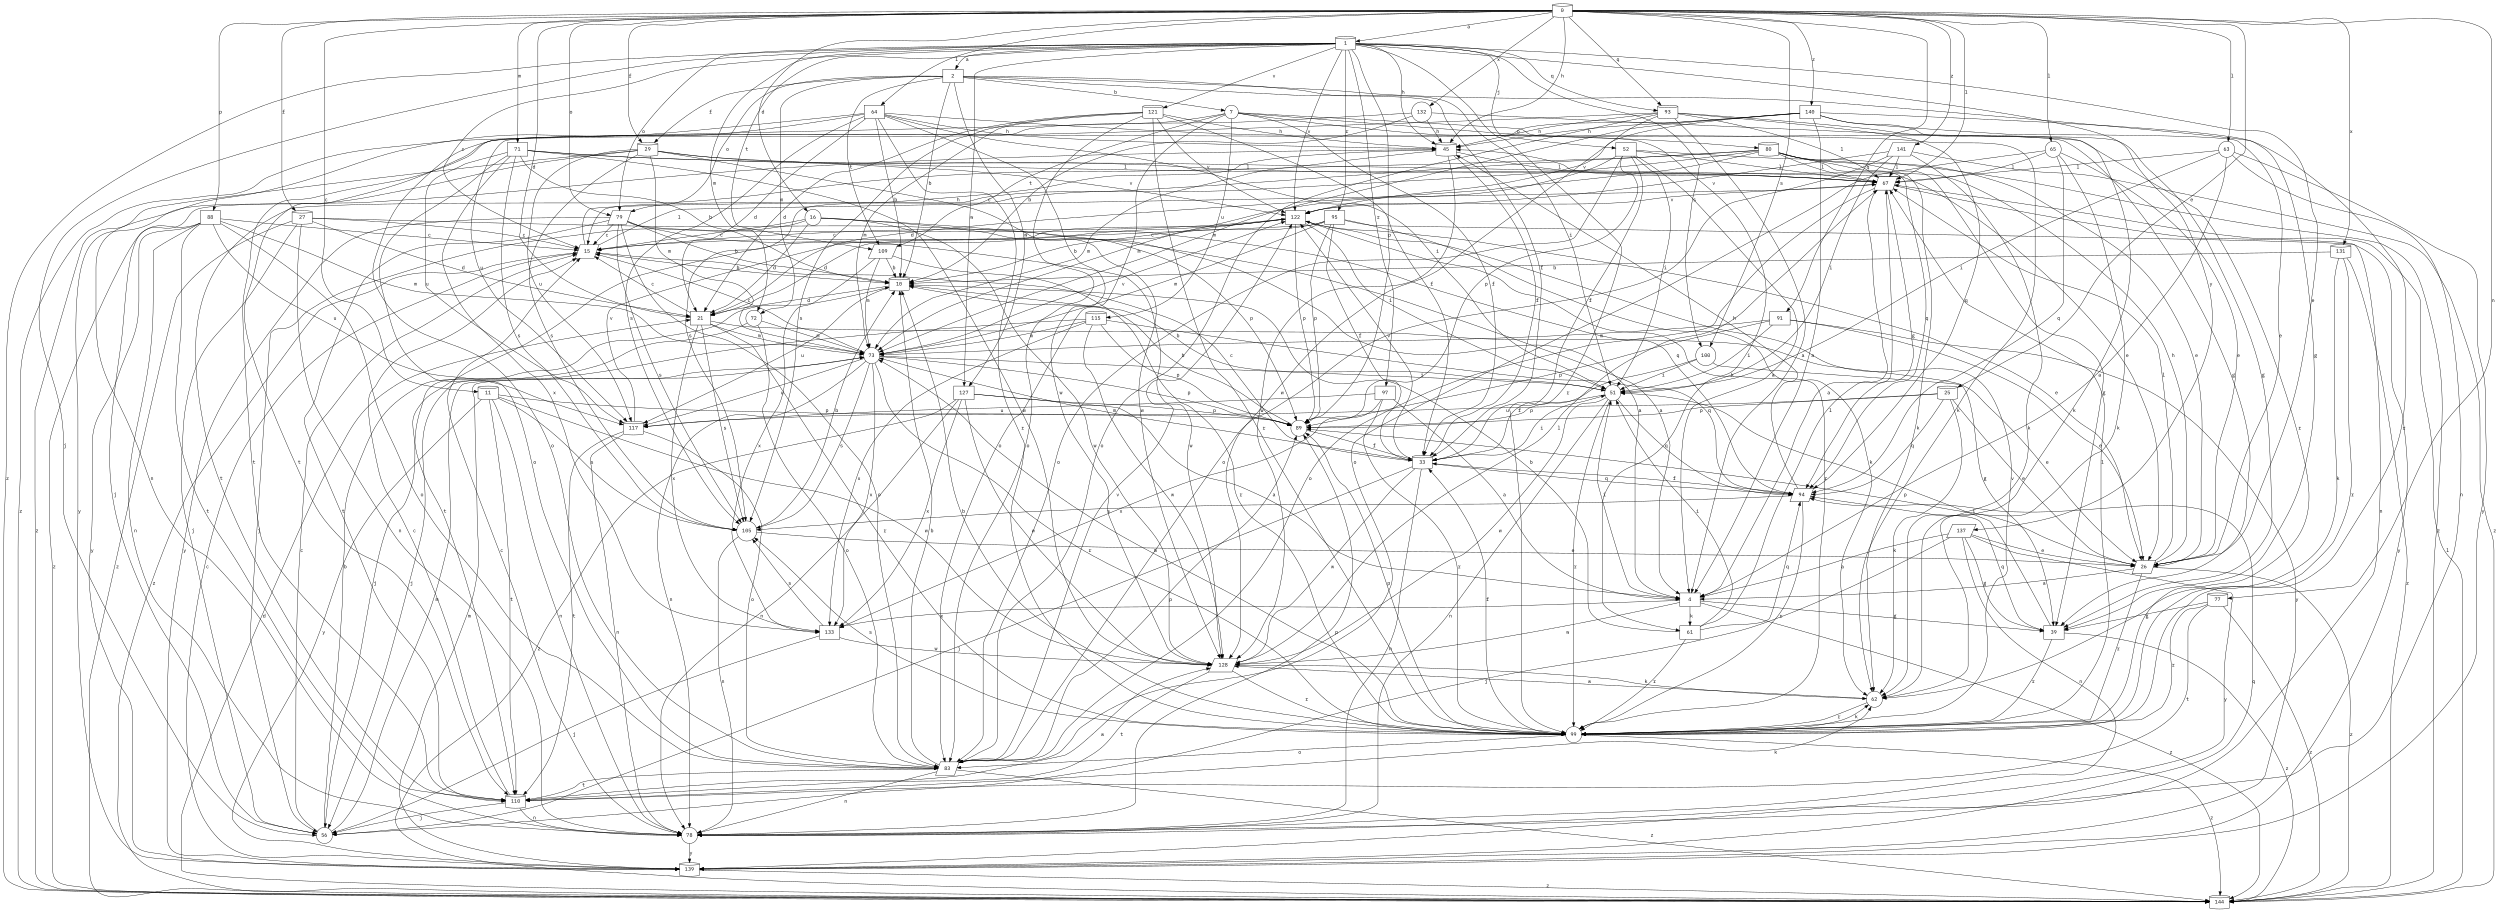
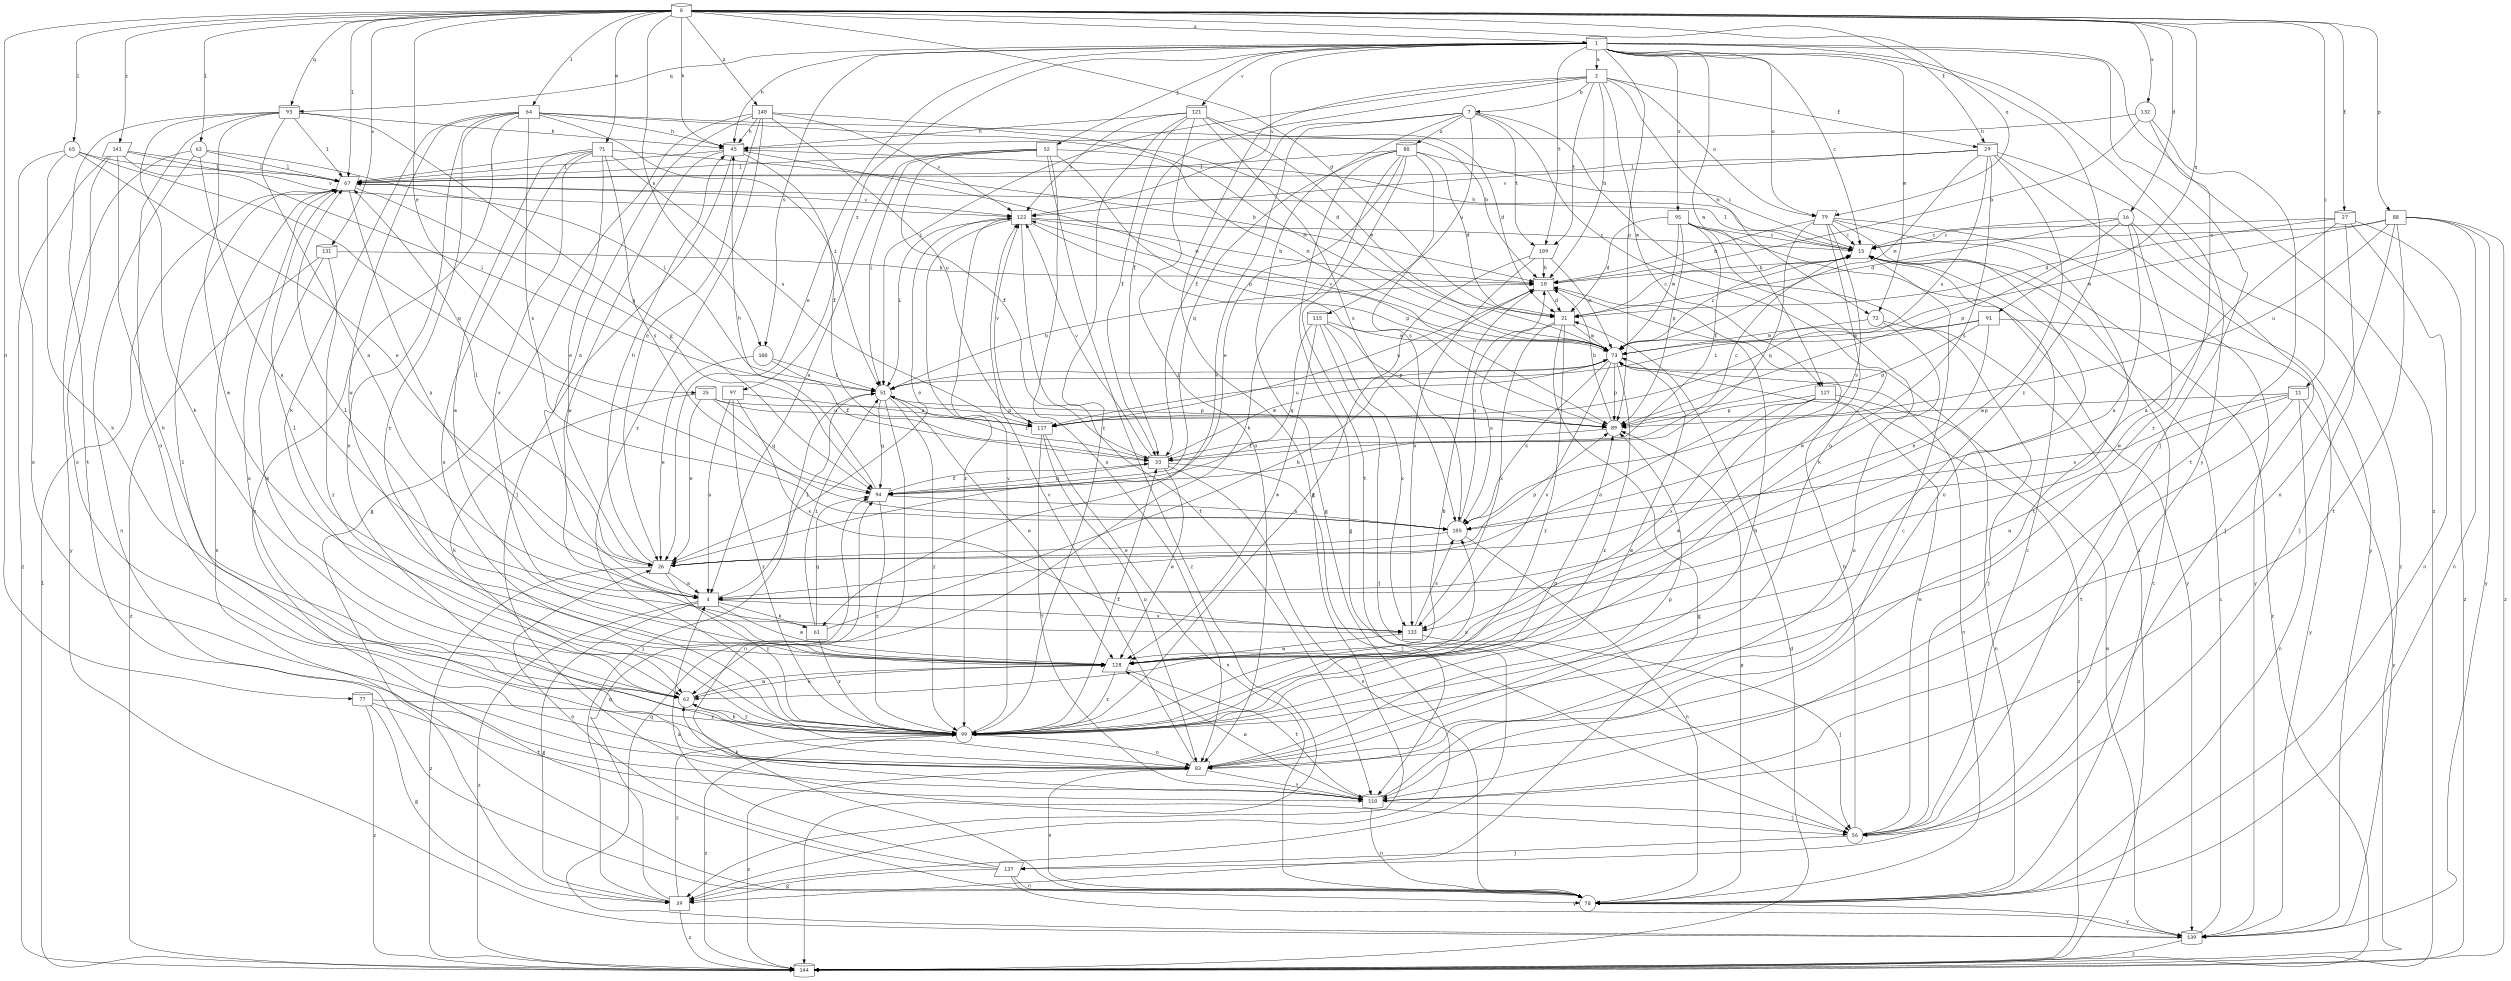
edge "137" -> "56": reversed
